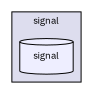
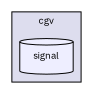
cluster "signal": label "signal" -> "cgv"
